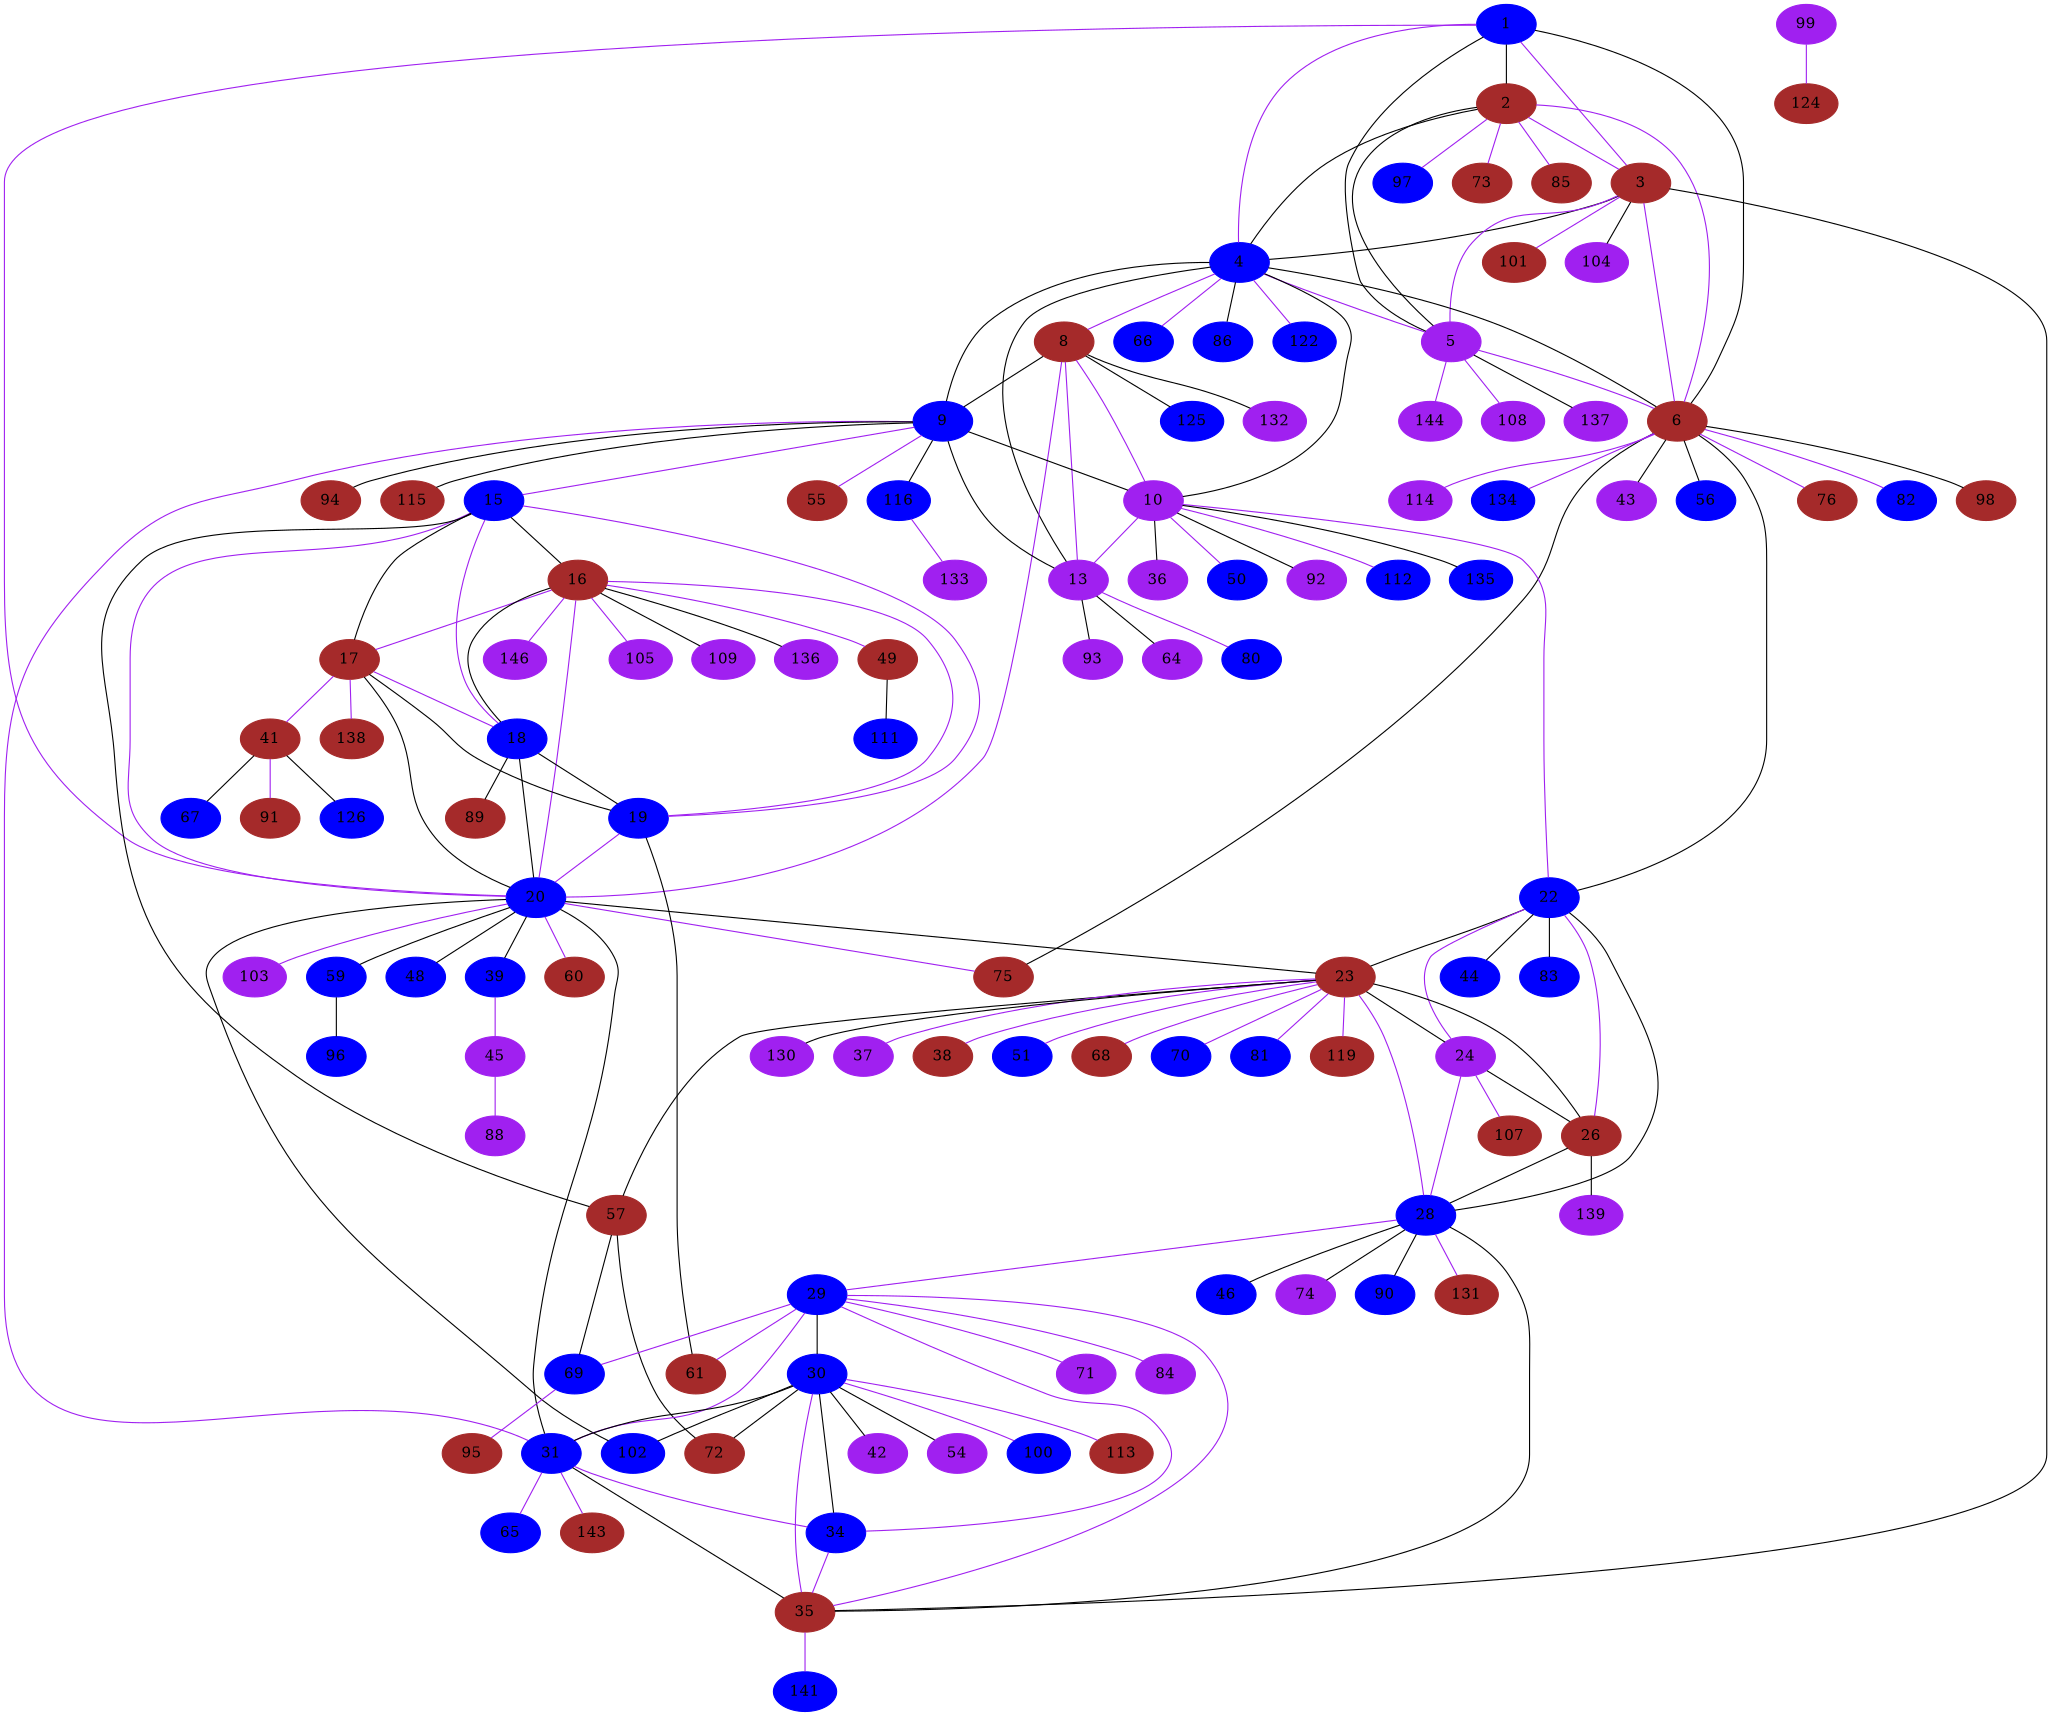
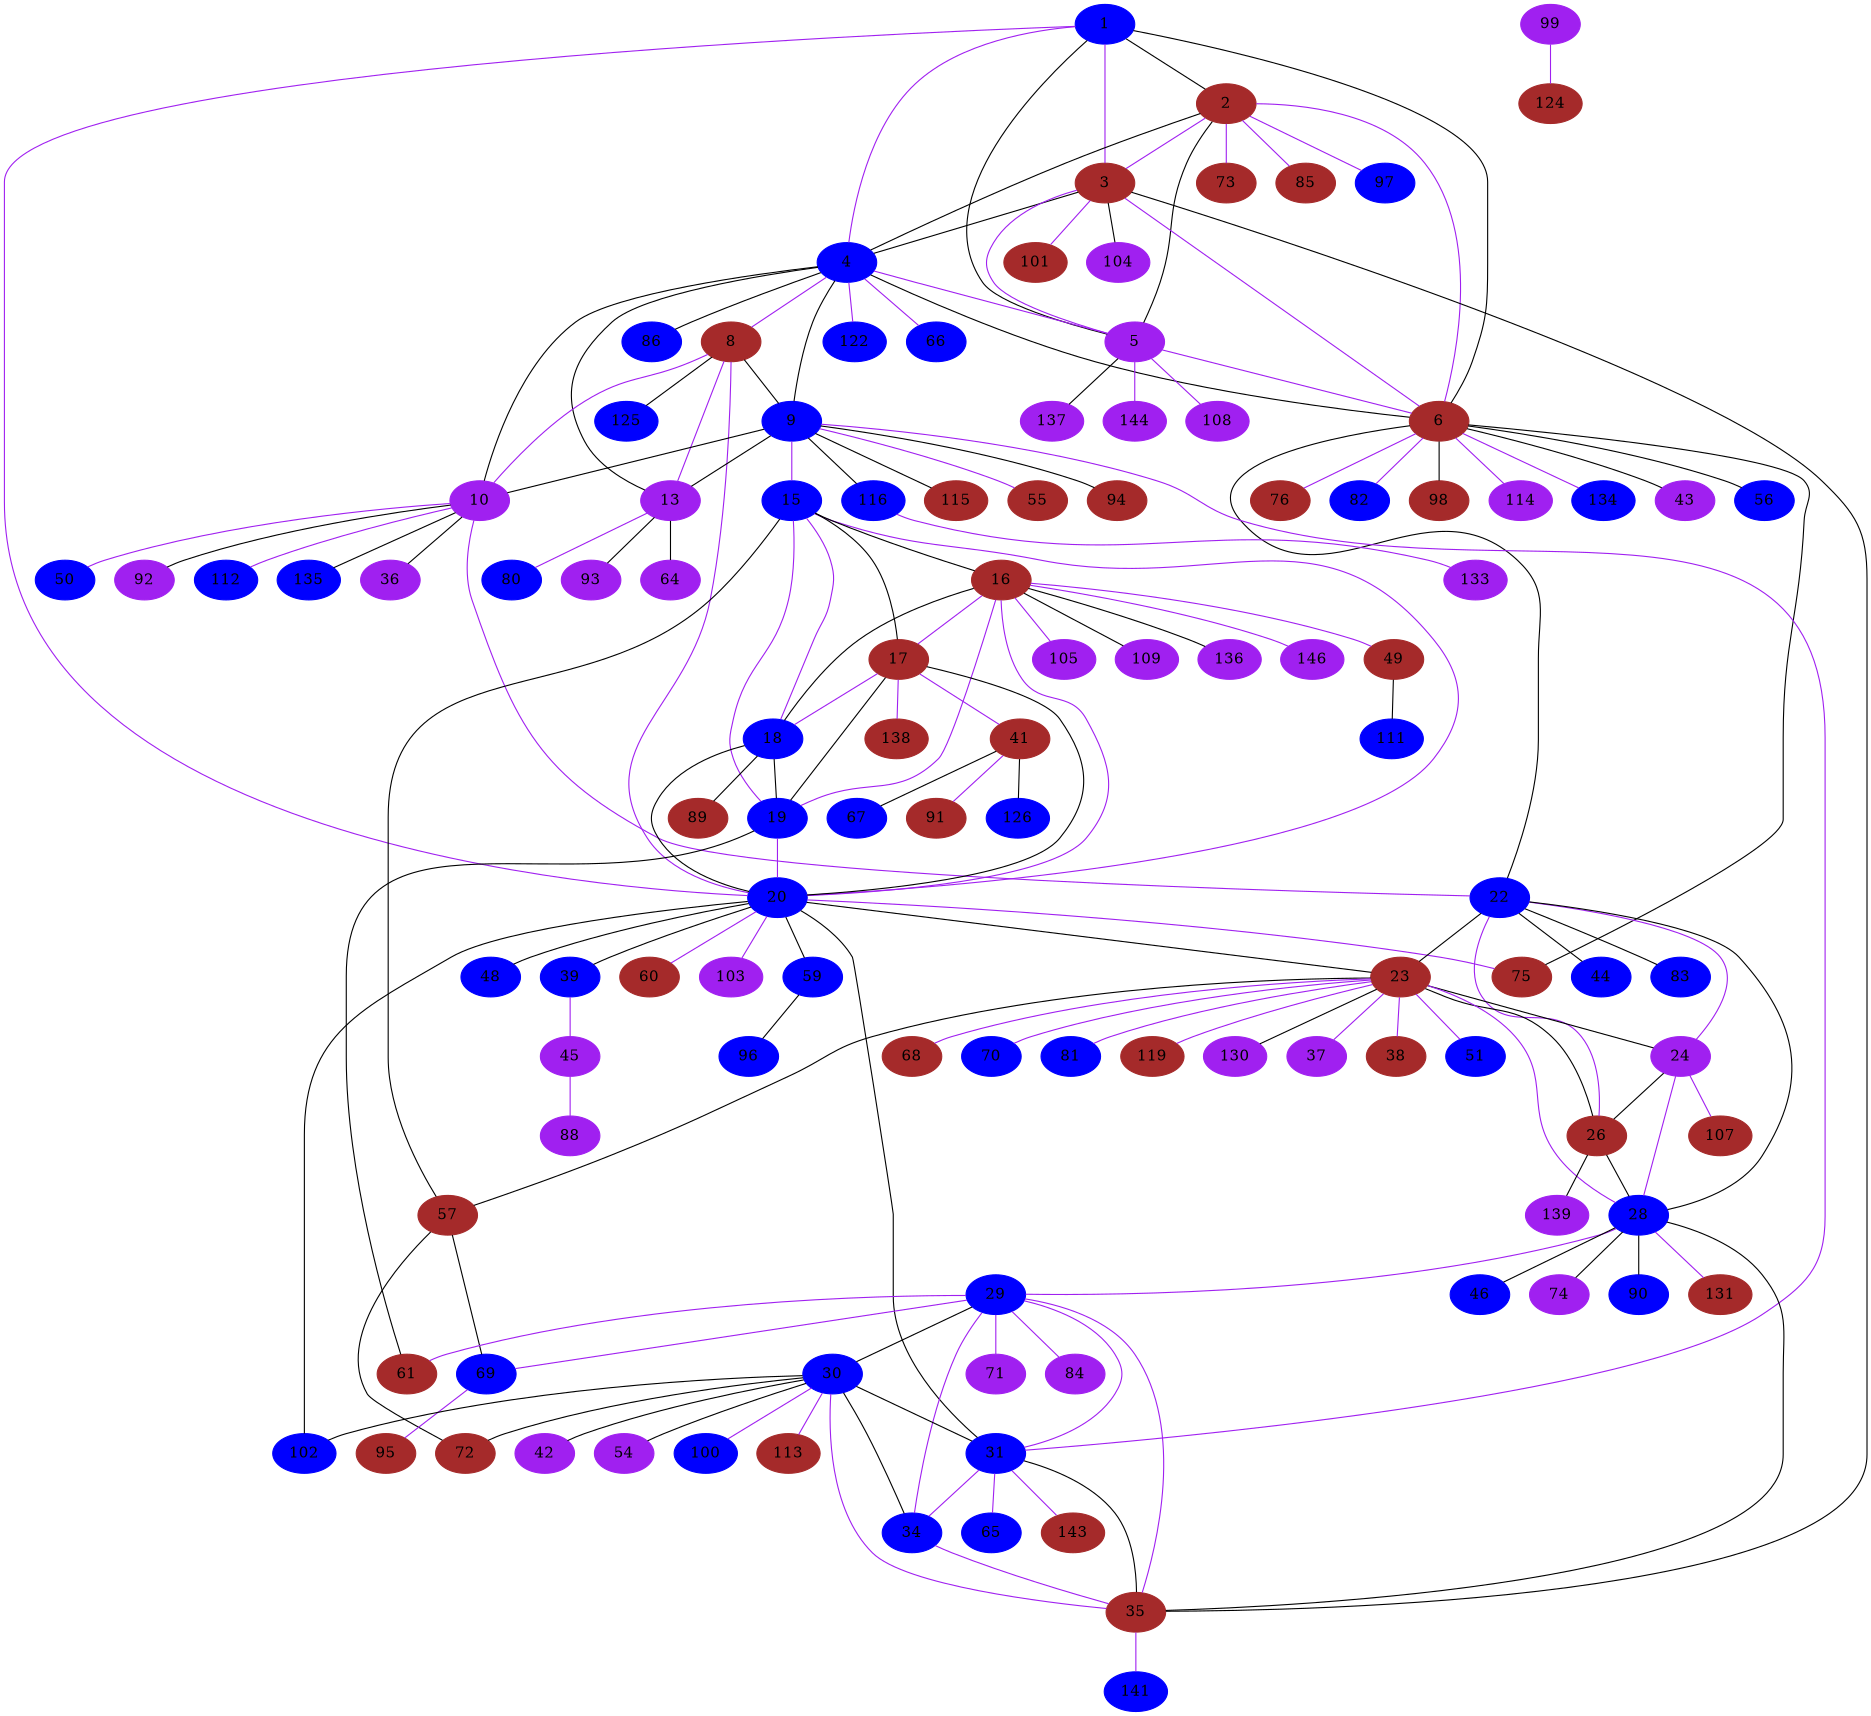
node "132": removed
edge "10" -- "13": removed
